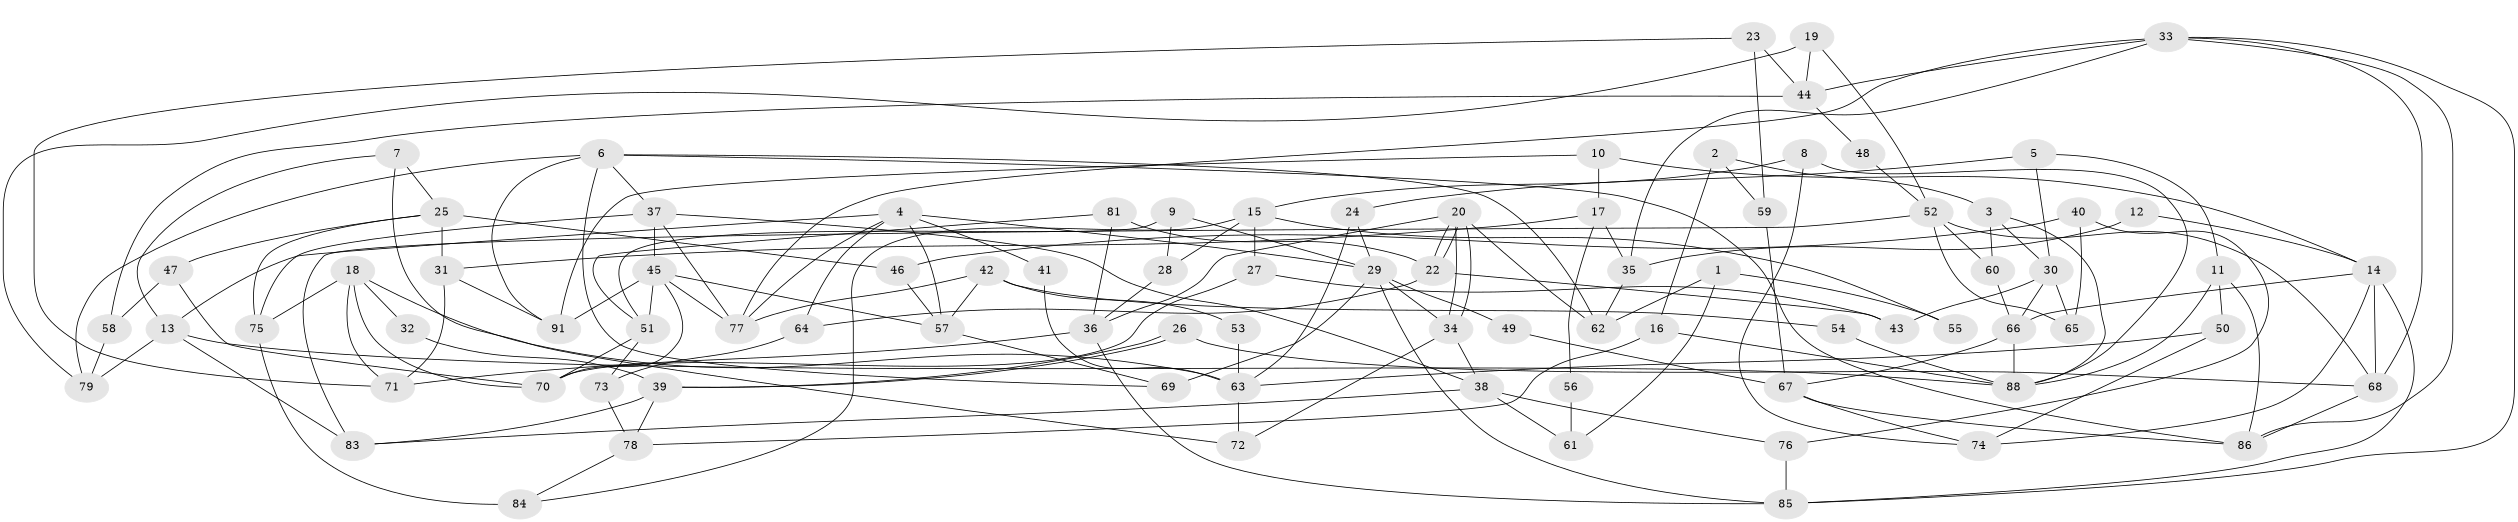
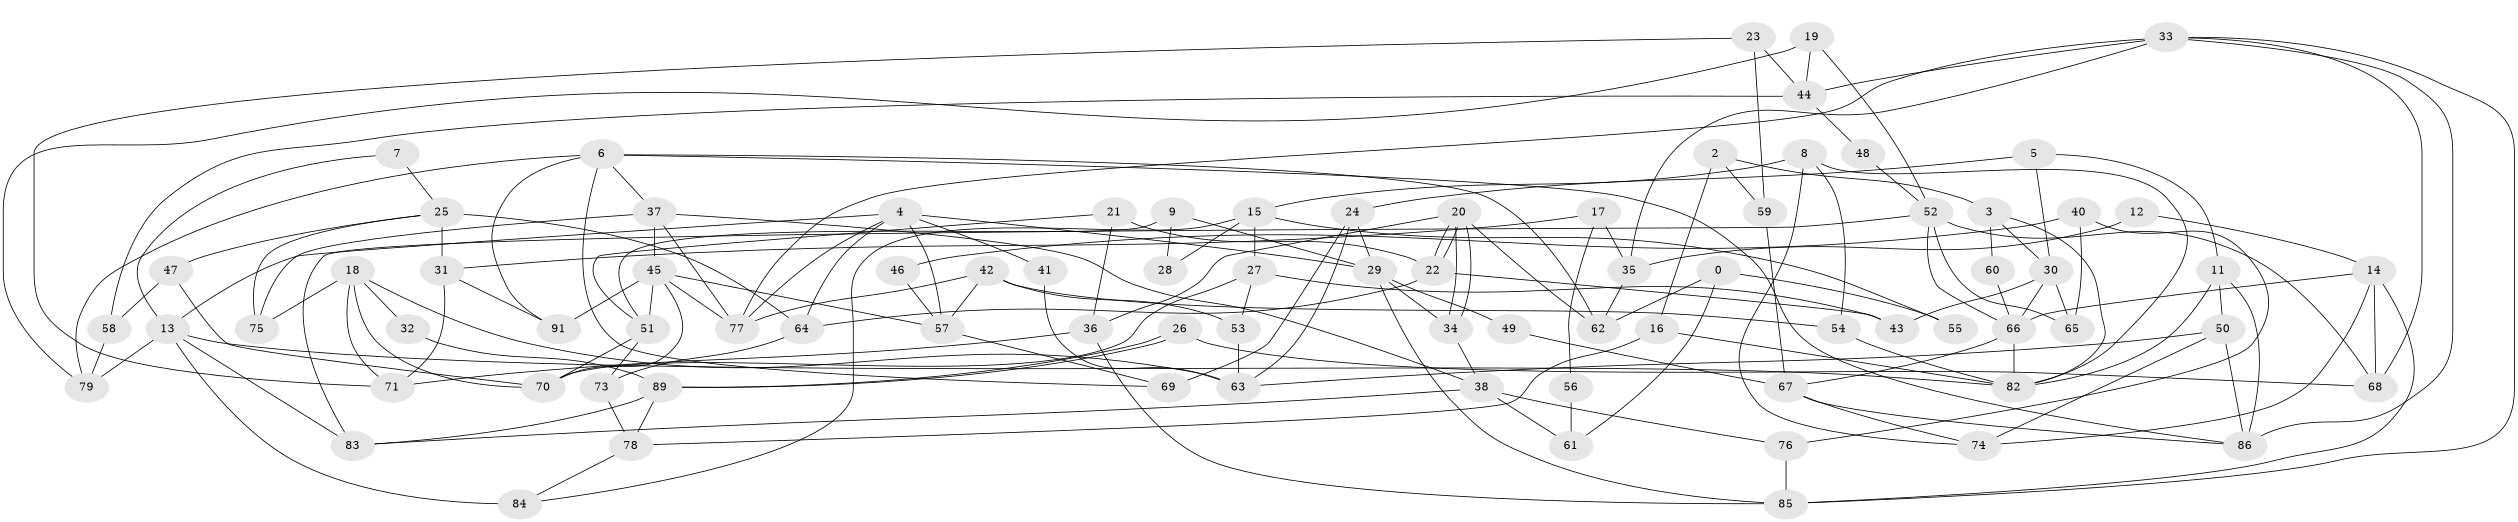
node "10": removed
node "81": label "81" -> "21"
edge "25" -- "46": now "25" -- "64"
edge "8" -- "54": added
edge "52" -- "60": now "52" -- "66"
node "1": label "1" -> "0"
edge "28" -- "36": removed
edge "27" -- "53": added
edge "29" -- "69": now "24" -- "69"
node "39": label "39" -> "89"
node "88": label "88" -> "82"
edge "68" -- "86": now "50" -- "86"
node "72": removed
edge "75" -- "84": now "13" -- "84"
